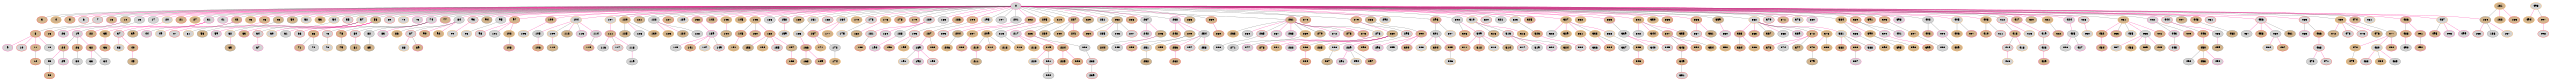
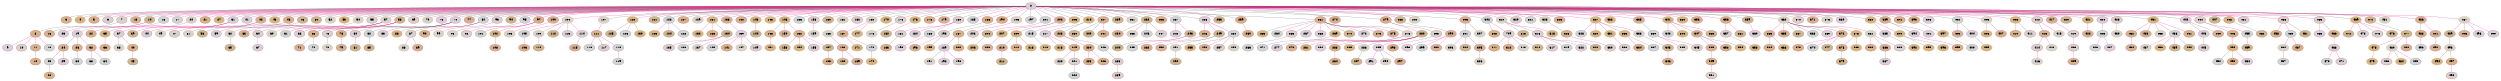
edge "0" -- "134": now "0" -- "131"
edge "456" -- "457": now "464" -- "457"
node "92": removed
node "309": label "309" -> "709"
node "489": added
edge "256" -- "262": now "248" -- "262"
